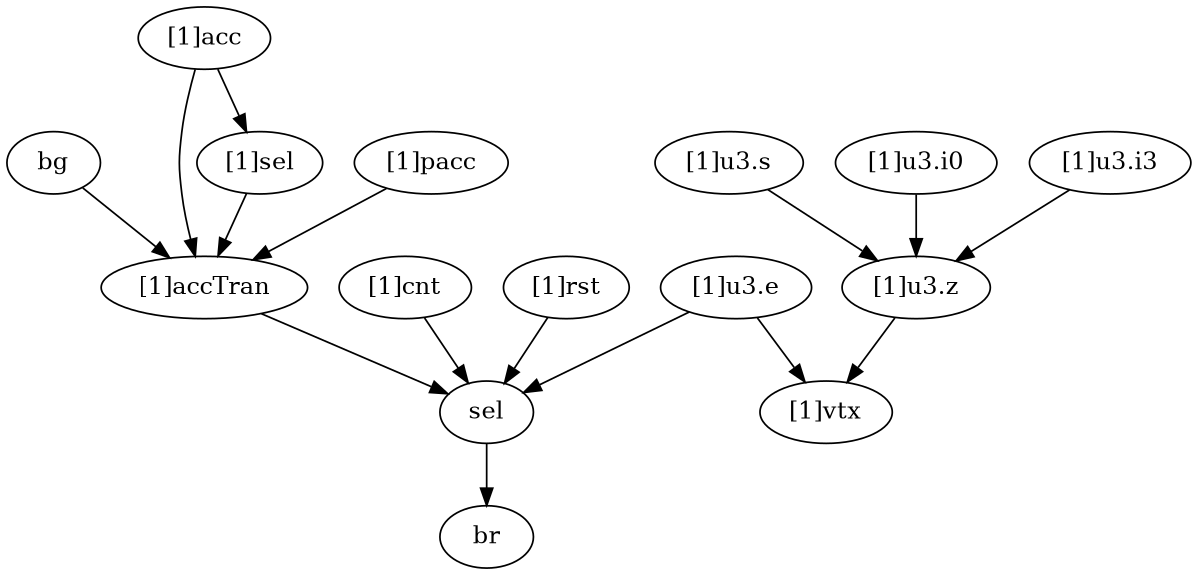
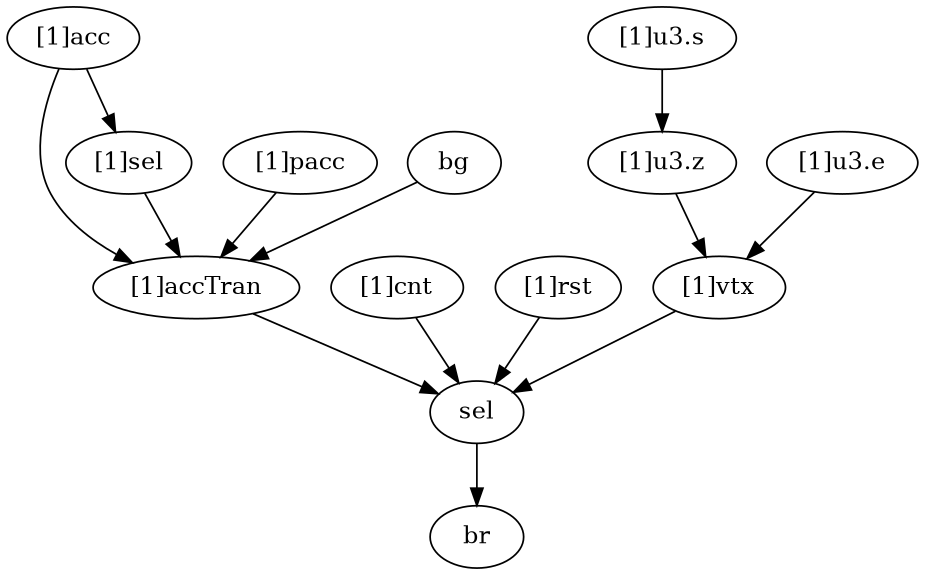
node "[1]u3.i0": removed
node "[1]u3.i3": removed
edge "[1]u3.e" -> "sel": now "[1]vtx" -> "sel"
